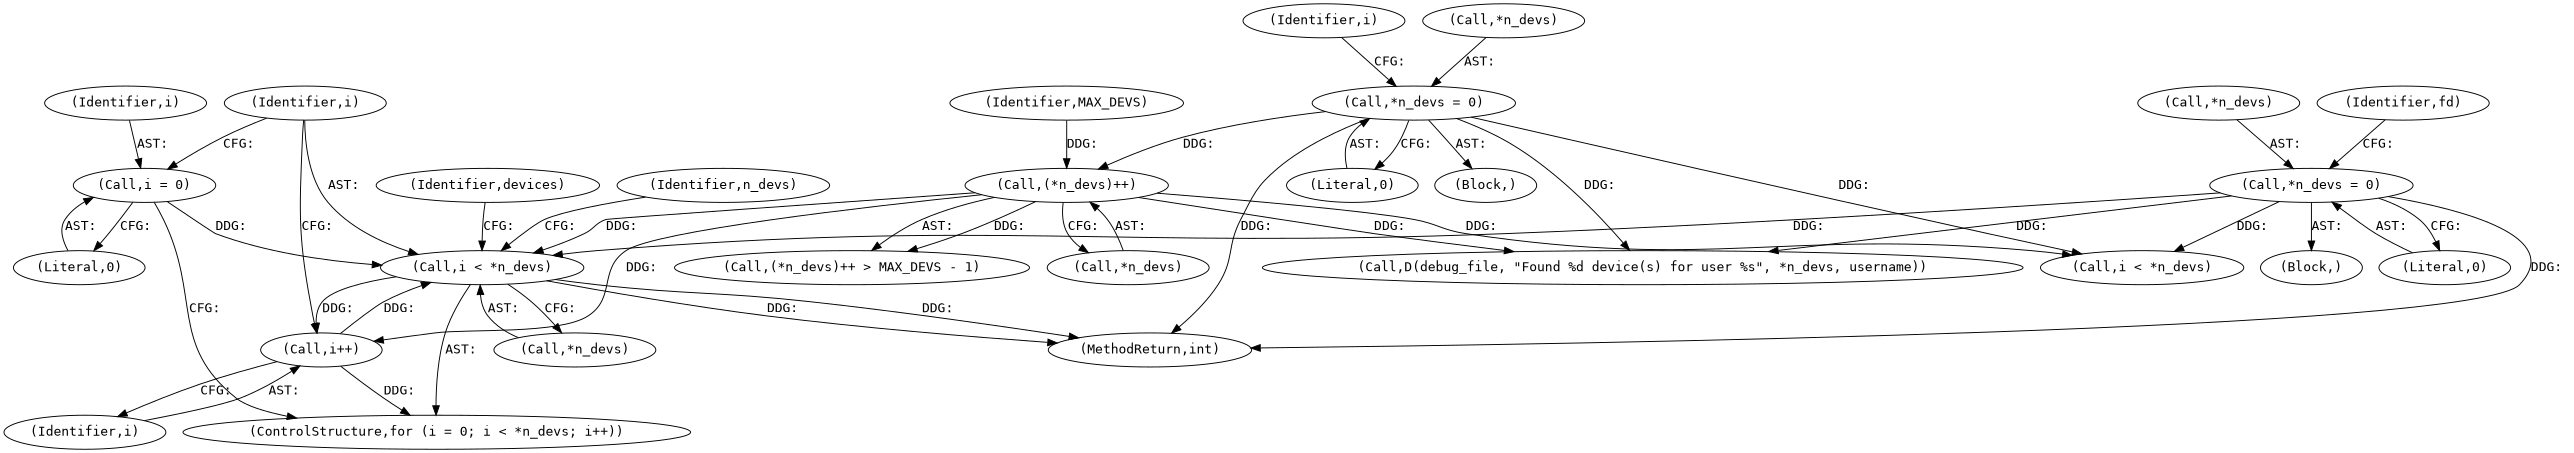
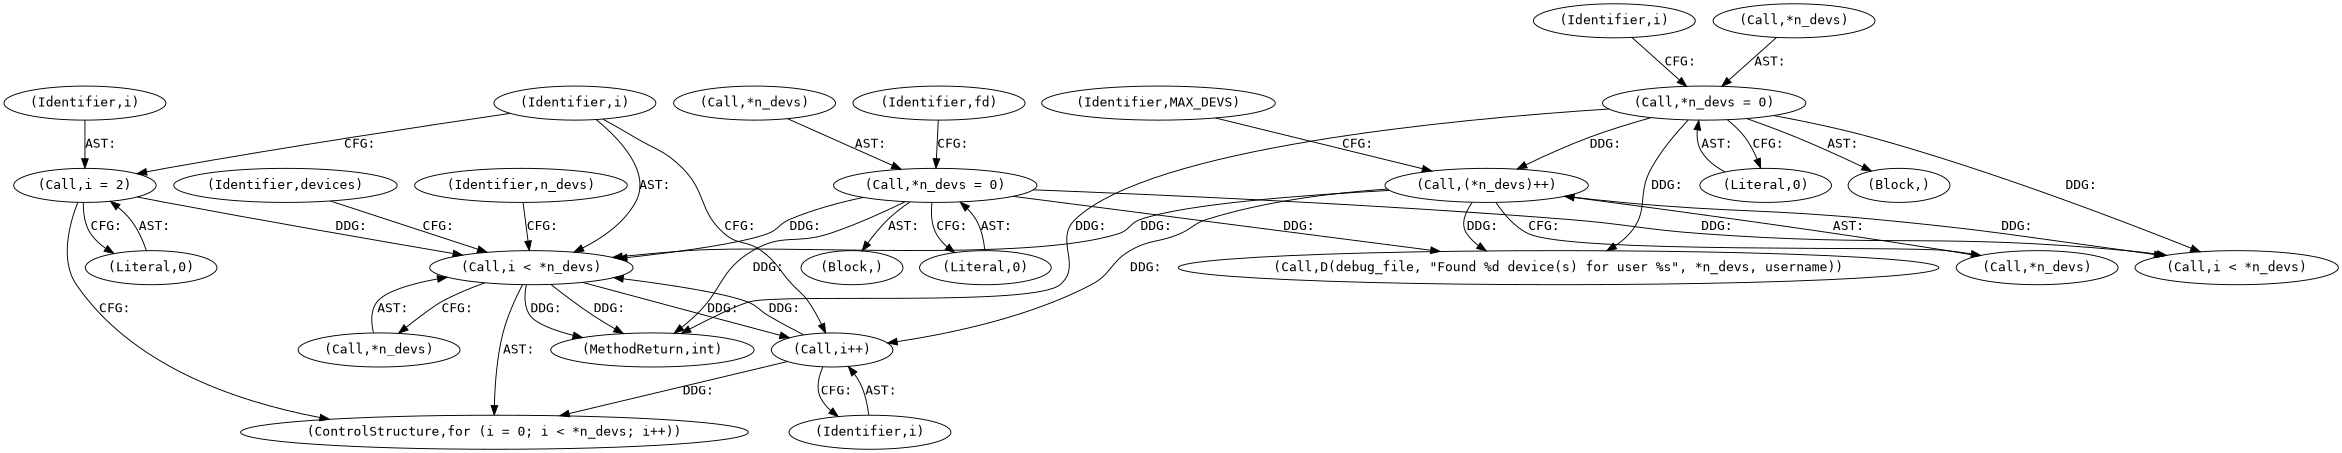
edge "(Identifier,MAX_DEVS)" -> "(Call,(*n_devs)++)": label "DDG: " -> "CFG: "
node "(Call,i = 0)": label "(Call,i = 0)" -> "(Call,i = 2)"
node "(Call,(*n_devs)++ > MAX_DEVS - 1)": removed
